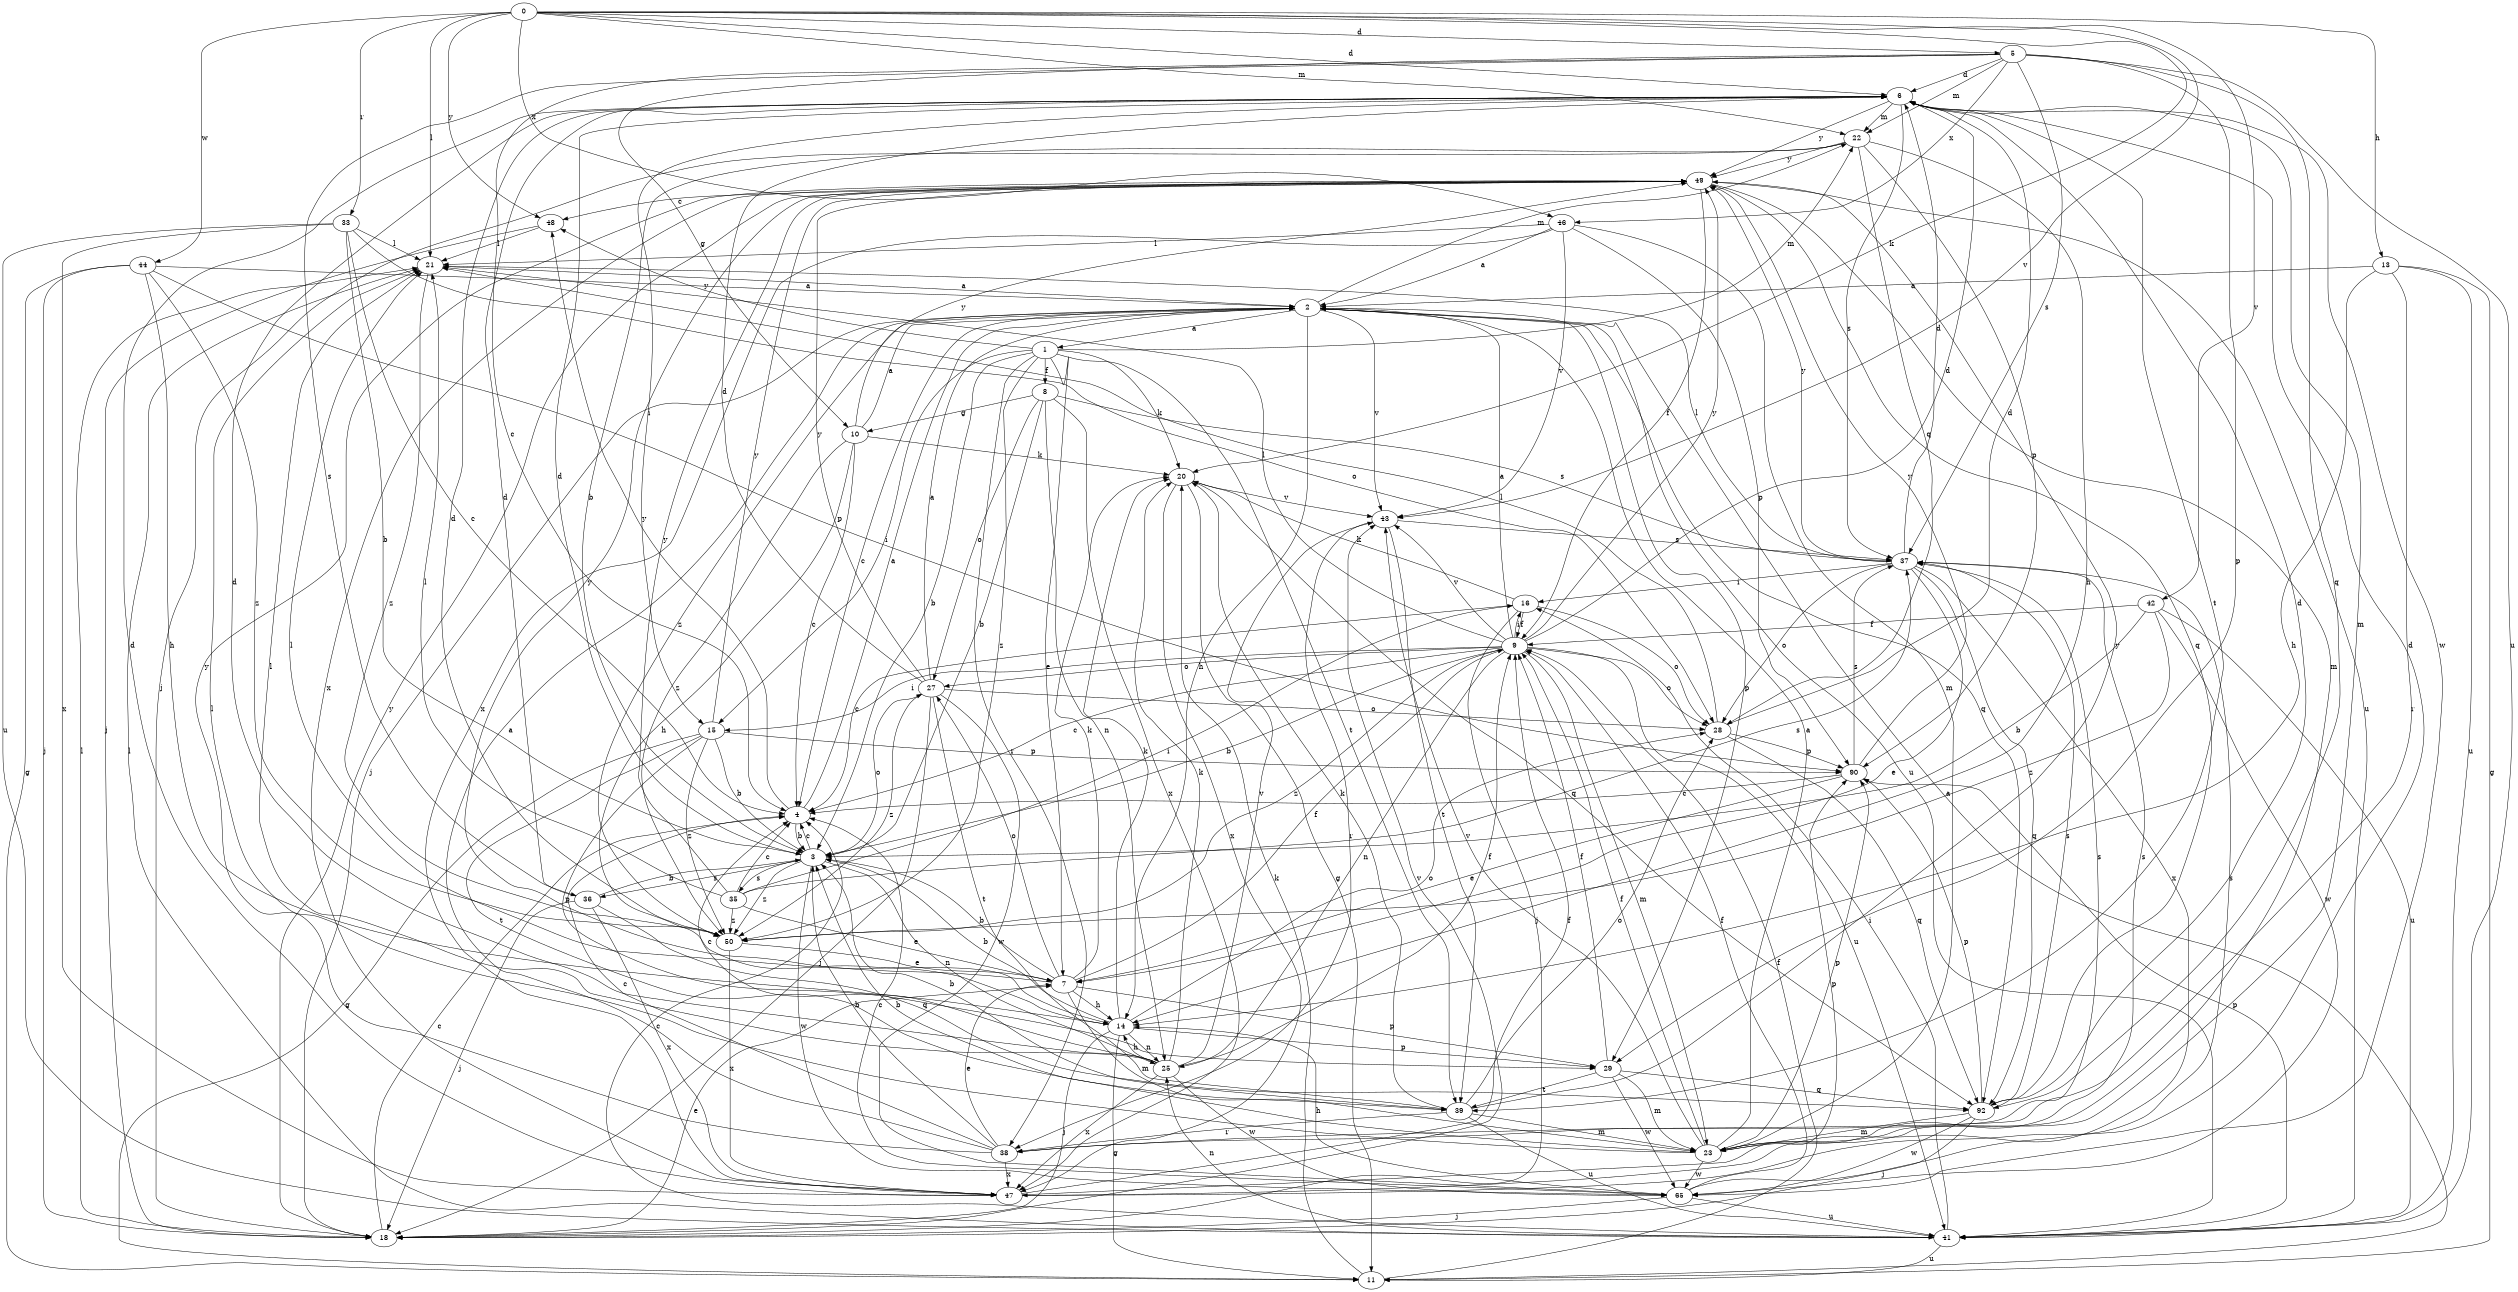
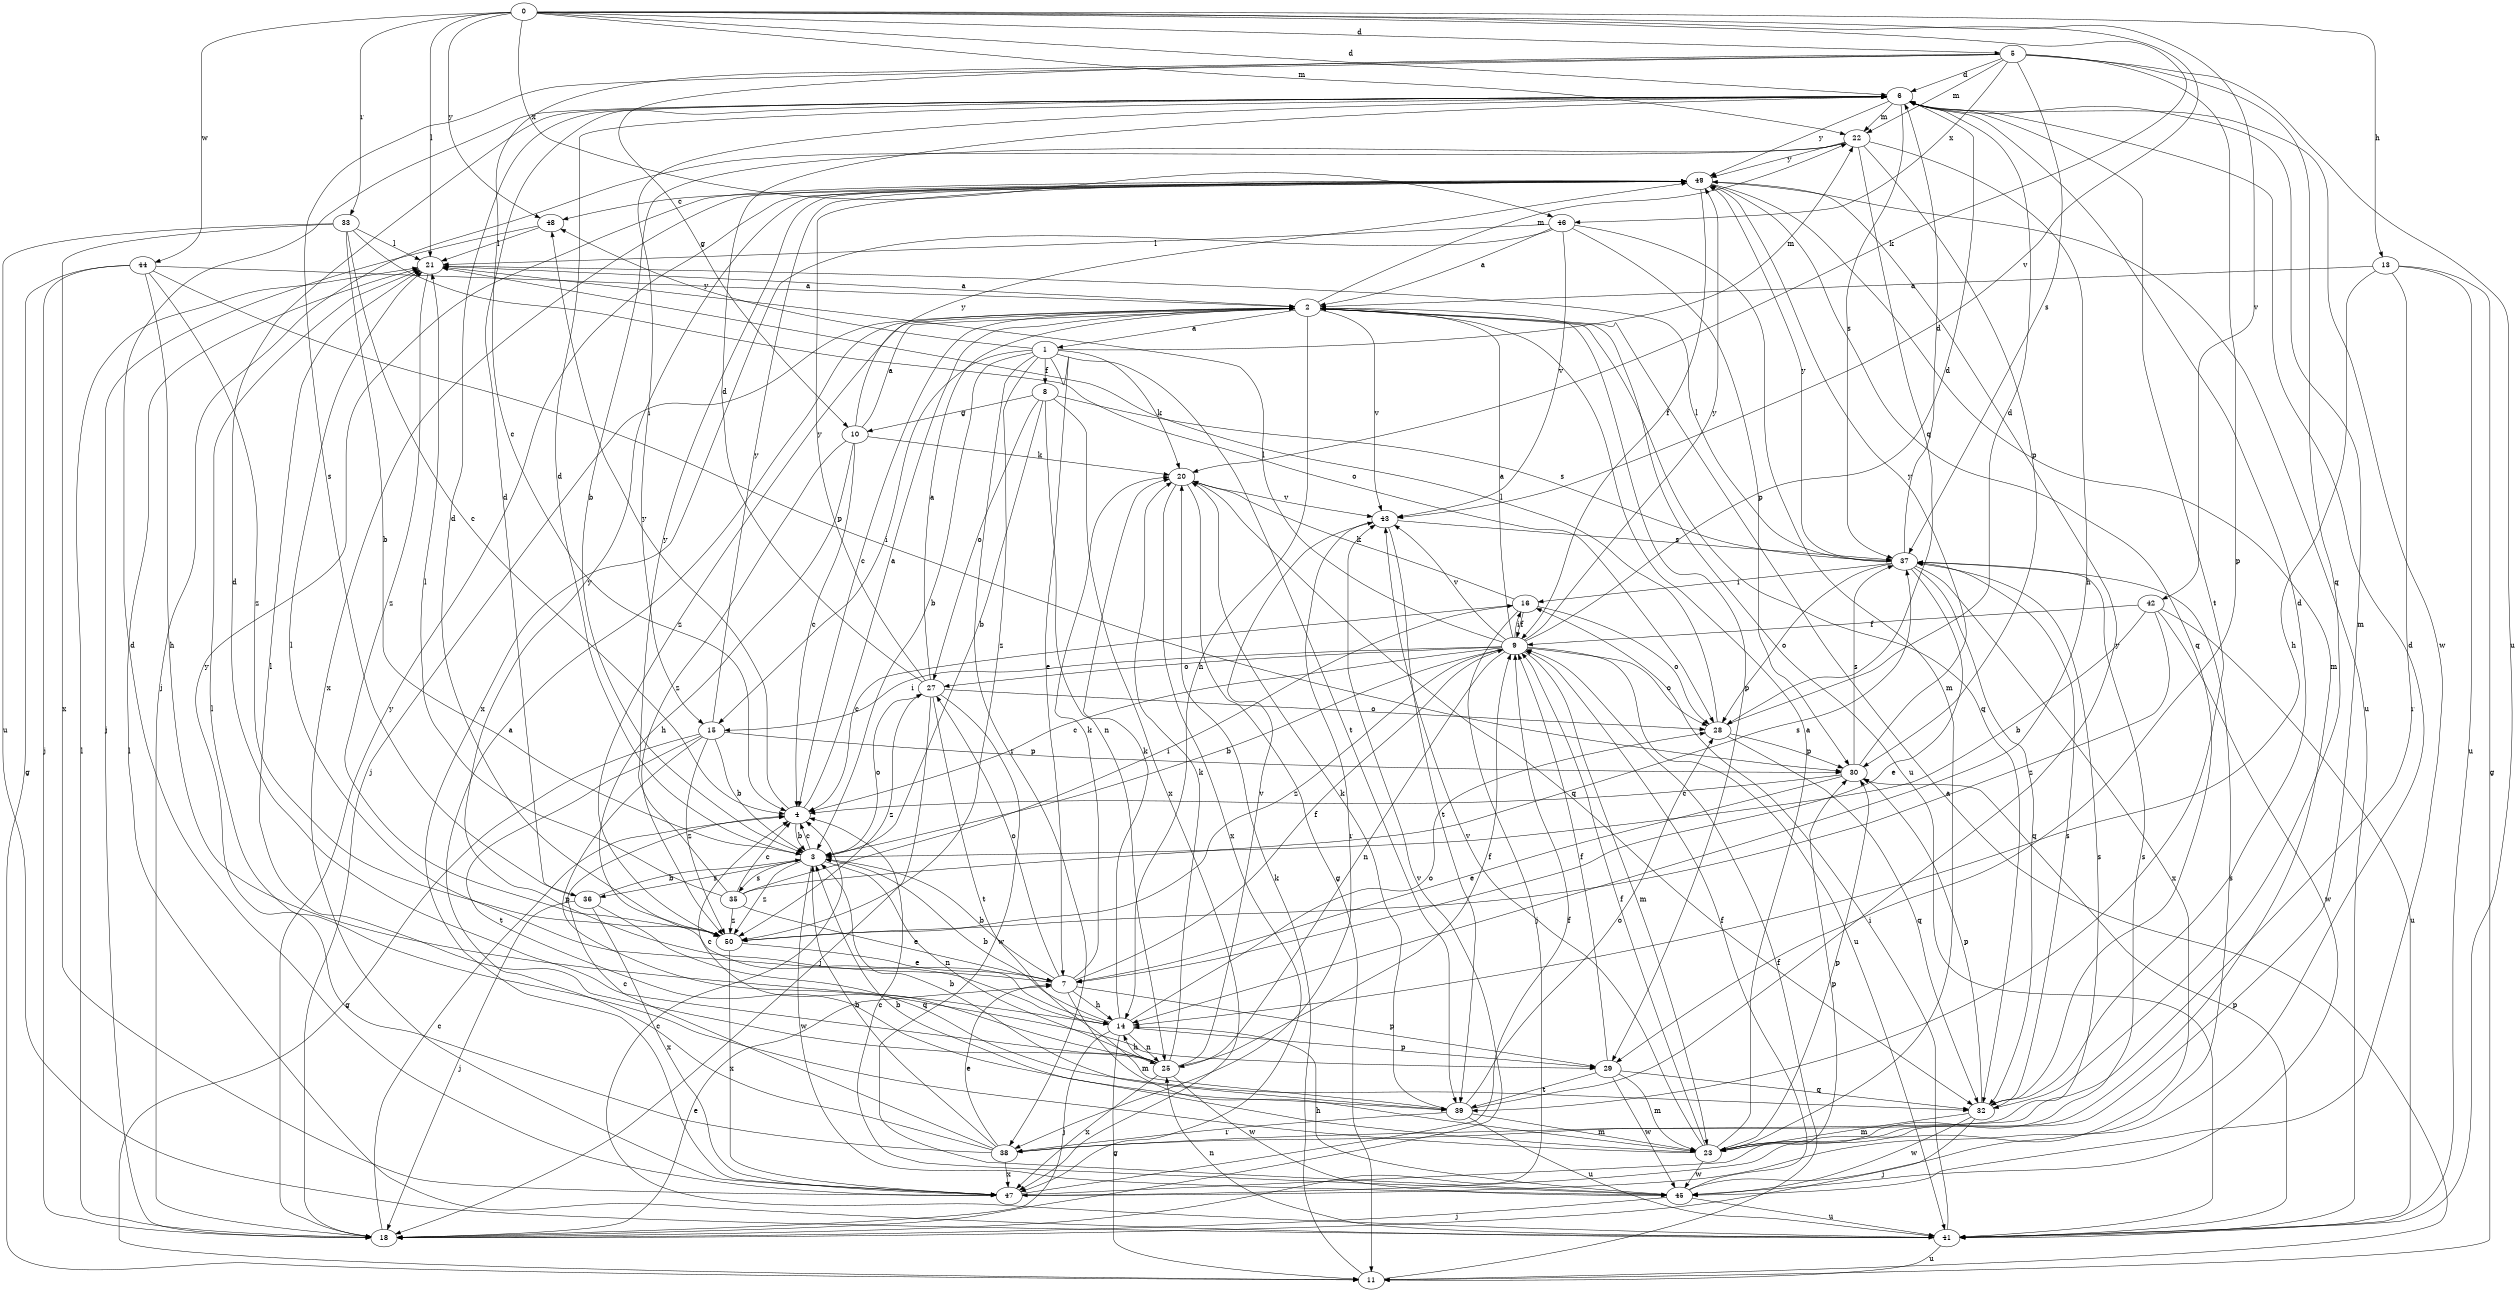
node "90": label "90" -> "30"
node "92": label "92" -> "32"
node "65": label "65" -> "45"
